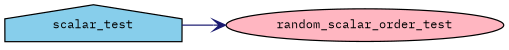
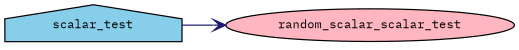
node "random_scalar_order_test": label "random_scalar_order_test" -> "random_scalar_scalar_test"
